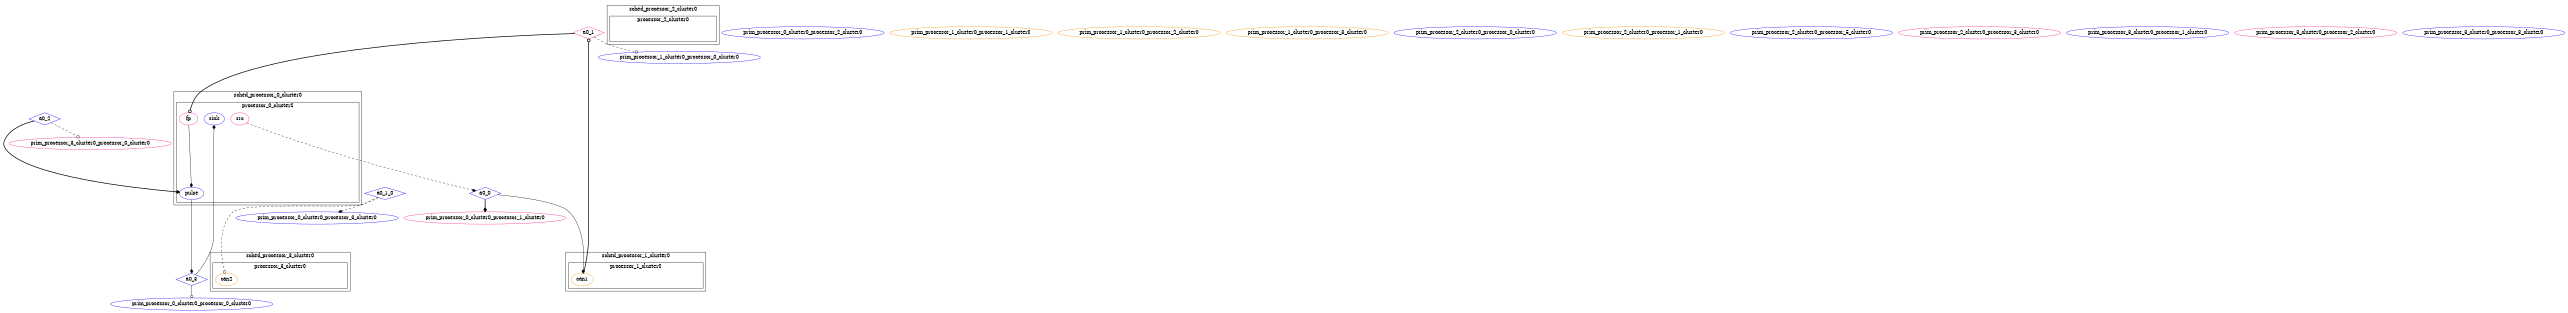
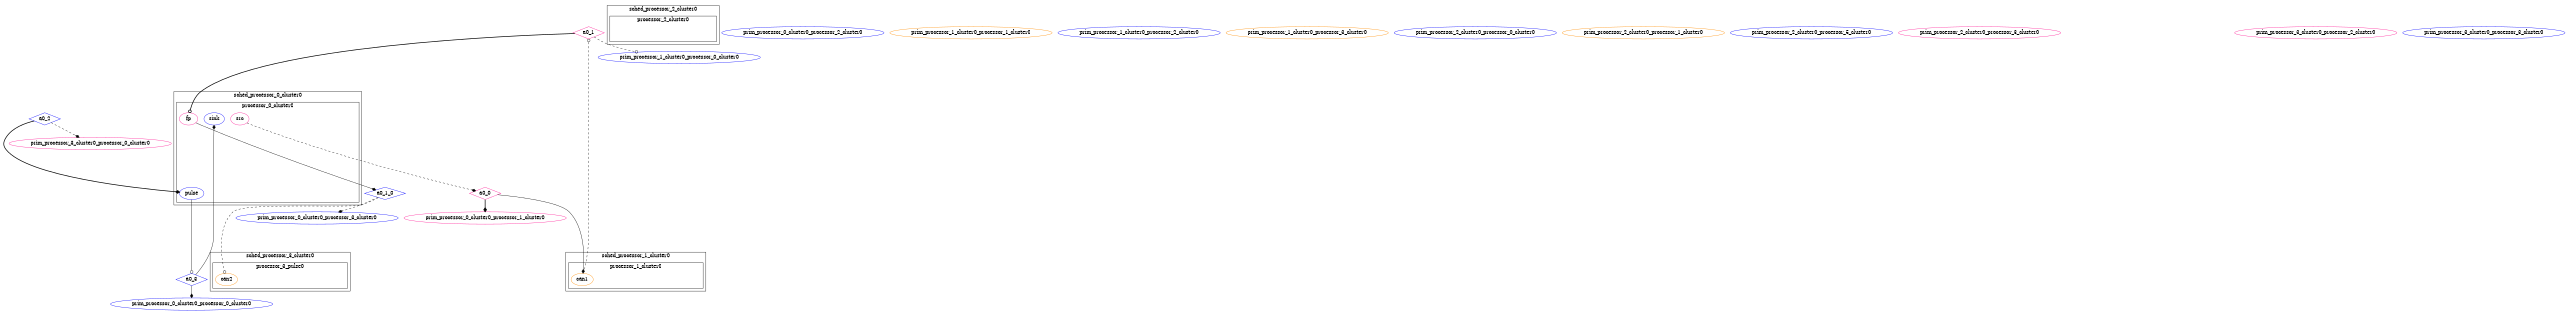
node "prim_processor_1_cluster0_processor_2_cluster0": color darkorange -> blue
node "prim_processor_3_cluster0_processor_1_cluster0": removed
edge "a0_2" -> "prim_processor_3_cluster0_processor_0_cluster0": arrowhead odot -> diamond
edge "fp" -> "pulse": now "fp" -> "a0_1_0"
edge "can1" -> "a0_1": style bold -> dashed
node "a0_0": color blue -> deeppink
edge "pulse" -> "a0_3": arrowhead diamond -> odot
cluster "processor_3_cluster0": label "processor_3_cluster0" -> "processor_3_pulse0"
edge "a0_3" -> "prim_processor_0_cluster0_processor_0_cluster0": arrowhead odot -> diamond
